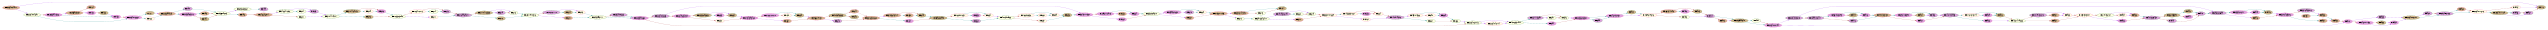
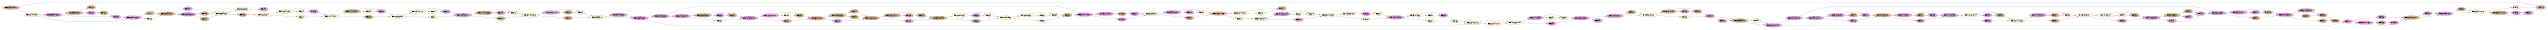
node "BB3503147595": fillcolor tan -> lightyellow
node "BB2466462174": fillcolor tan -> lightyellow
